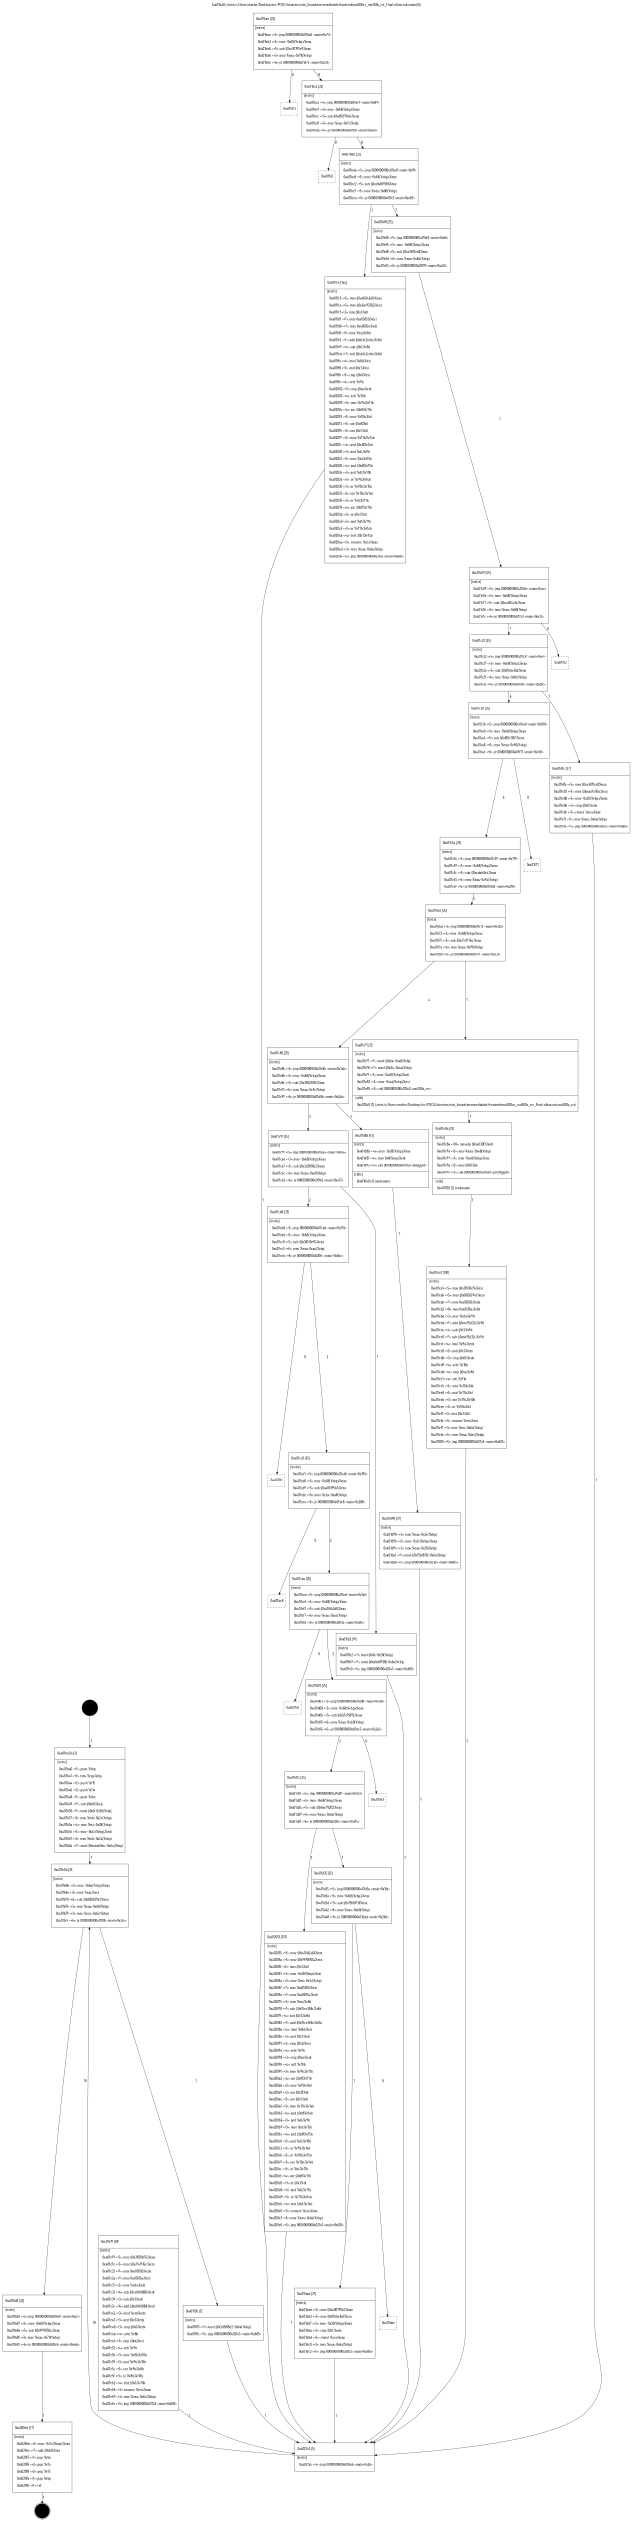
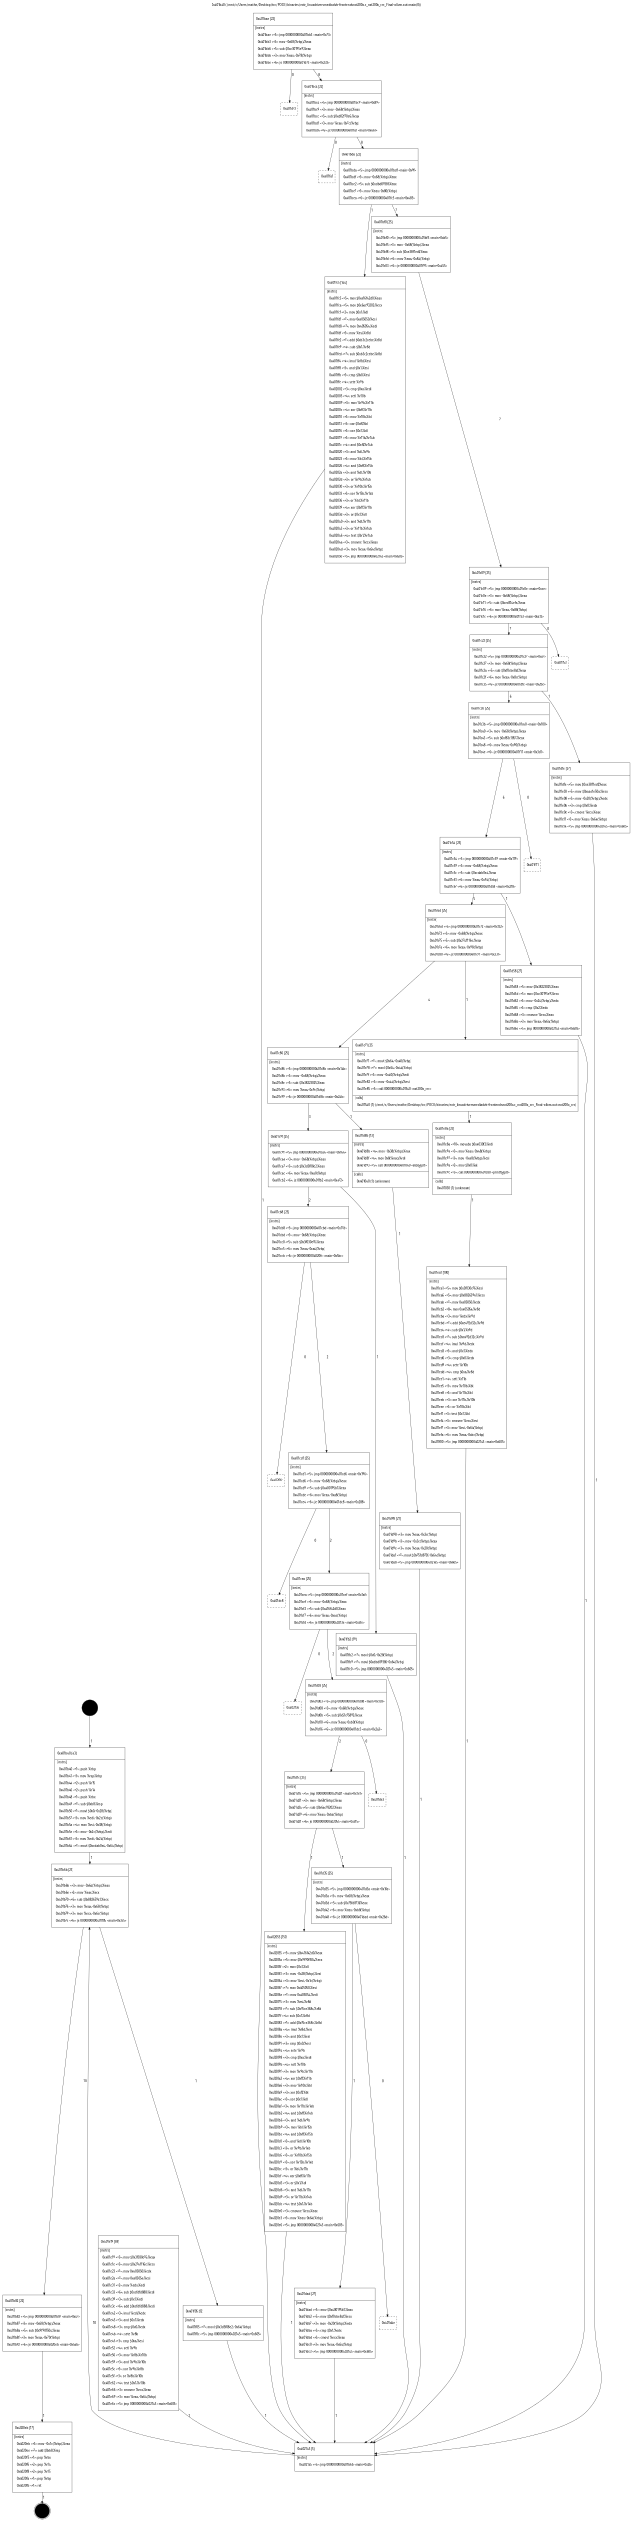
node "0x401d58 [27]": added
